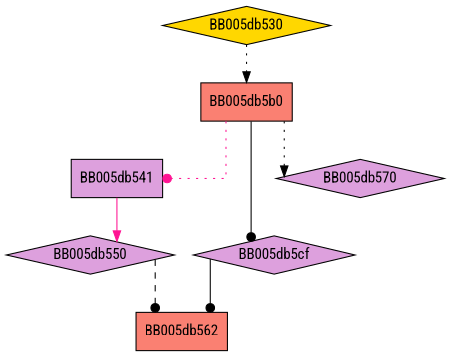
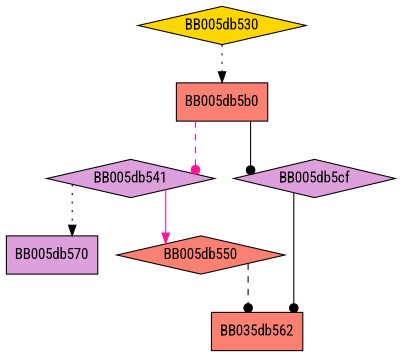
edge "BB005db5b0" -> "BB005db570": now "BB005db541" -> "BB005db570"
edge "BB005db5b0" -> "BB005db541": style dotted -> dashed
node "BB005db541": shape box -> diamond
node "BB005db570": shape diamond -> box
node "BB005db550": fillcolor plum -> salmon
node "BB005db562": label "BB005db562" -> "BB035db562"
